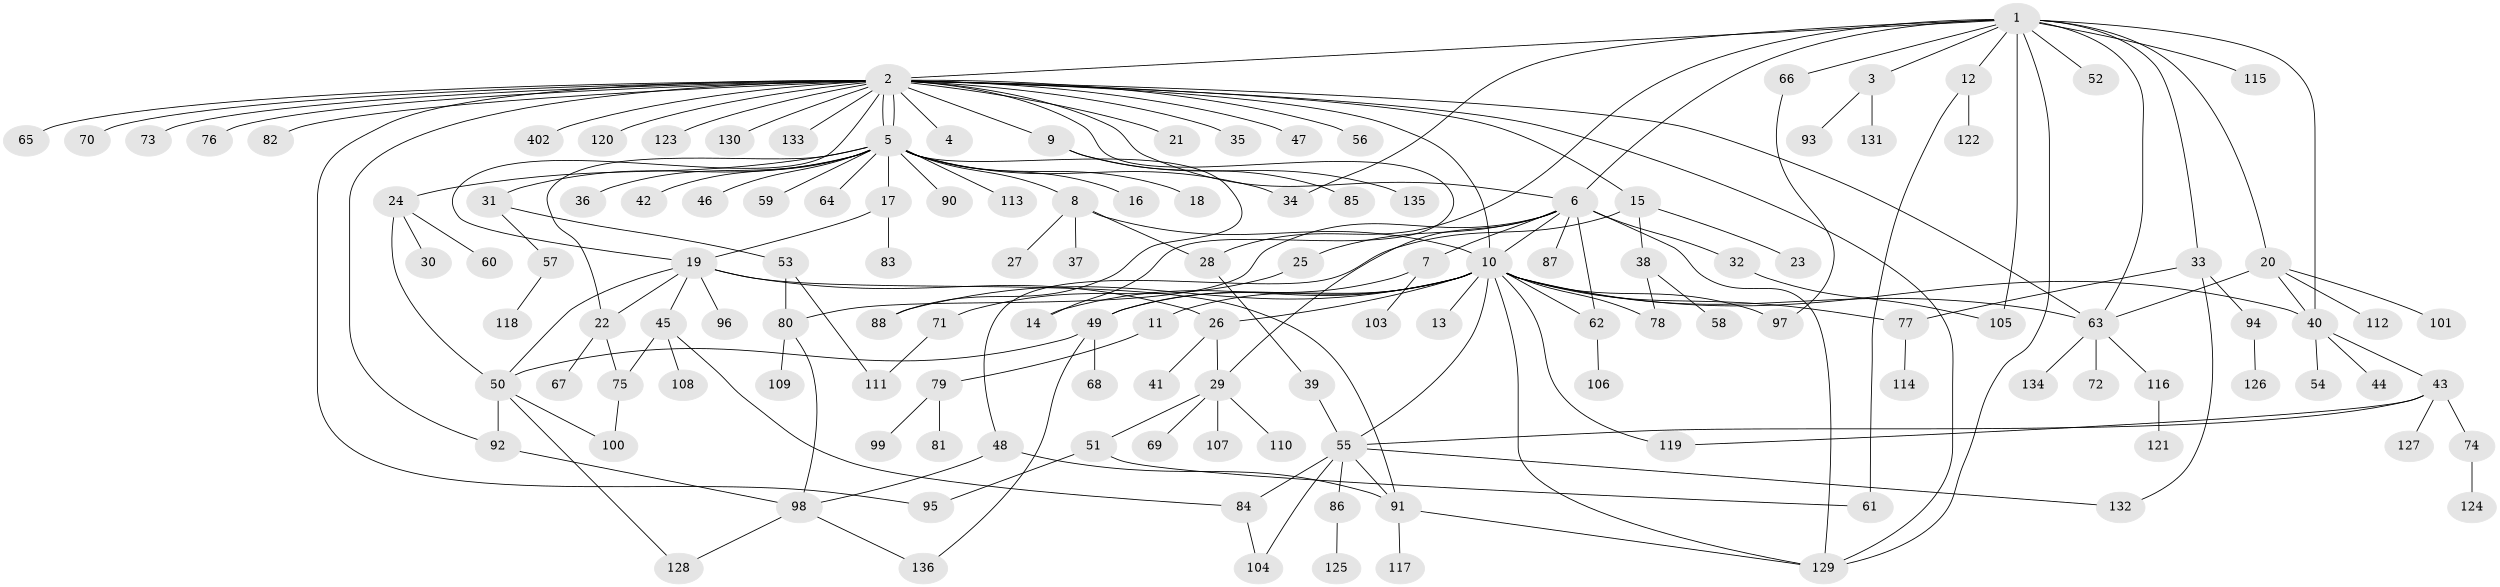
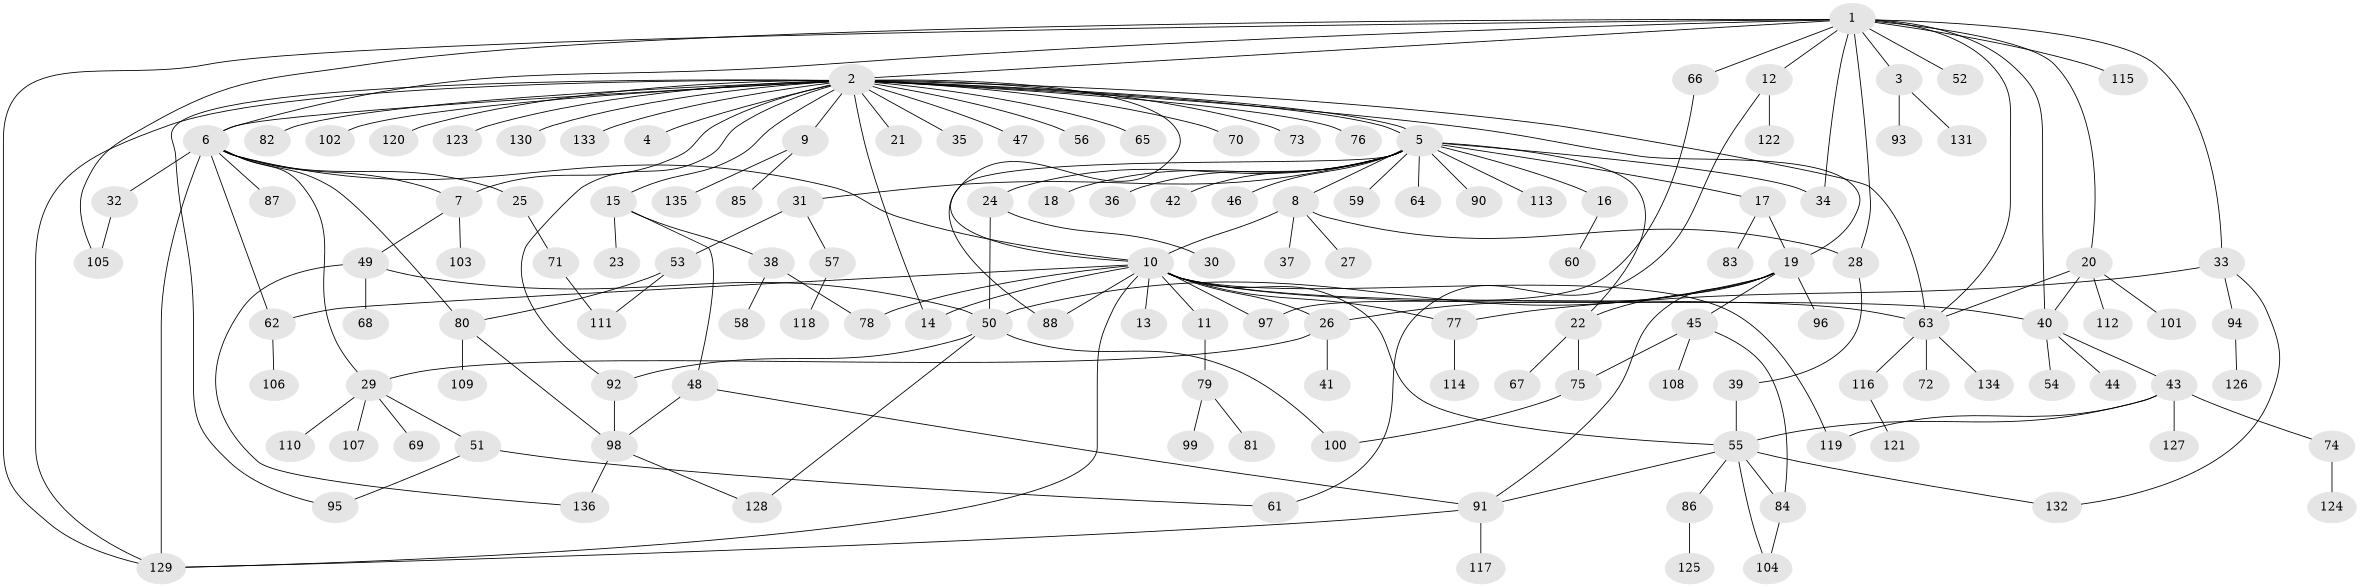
node "402": label "402" -> "102"
edge "2" -- "7": added
edge "24" -- "60": now "16" -- "60"
edge "10" -- "49": removed
